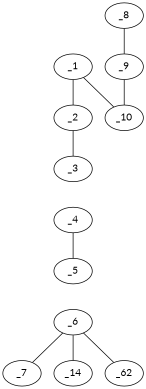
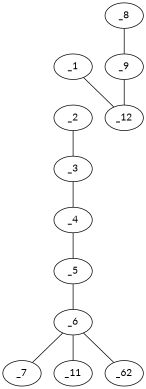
edge "_1" -- "_2": removed
node "_10": label "_10" -> "_12"
edge "_3" -- "_4": added
edge "_5" -- "_6": added
node "_14": label "_14" -> "_11"
